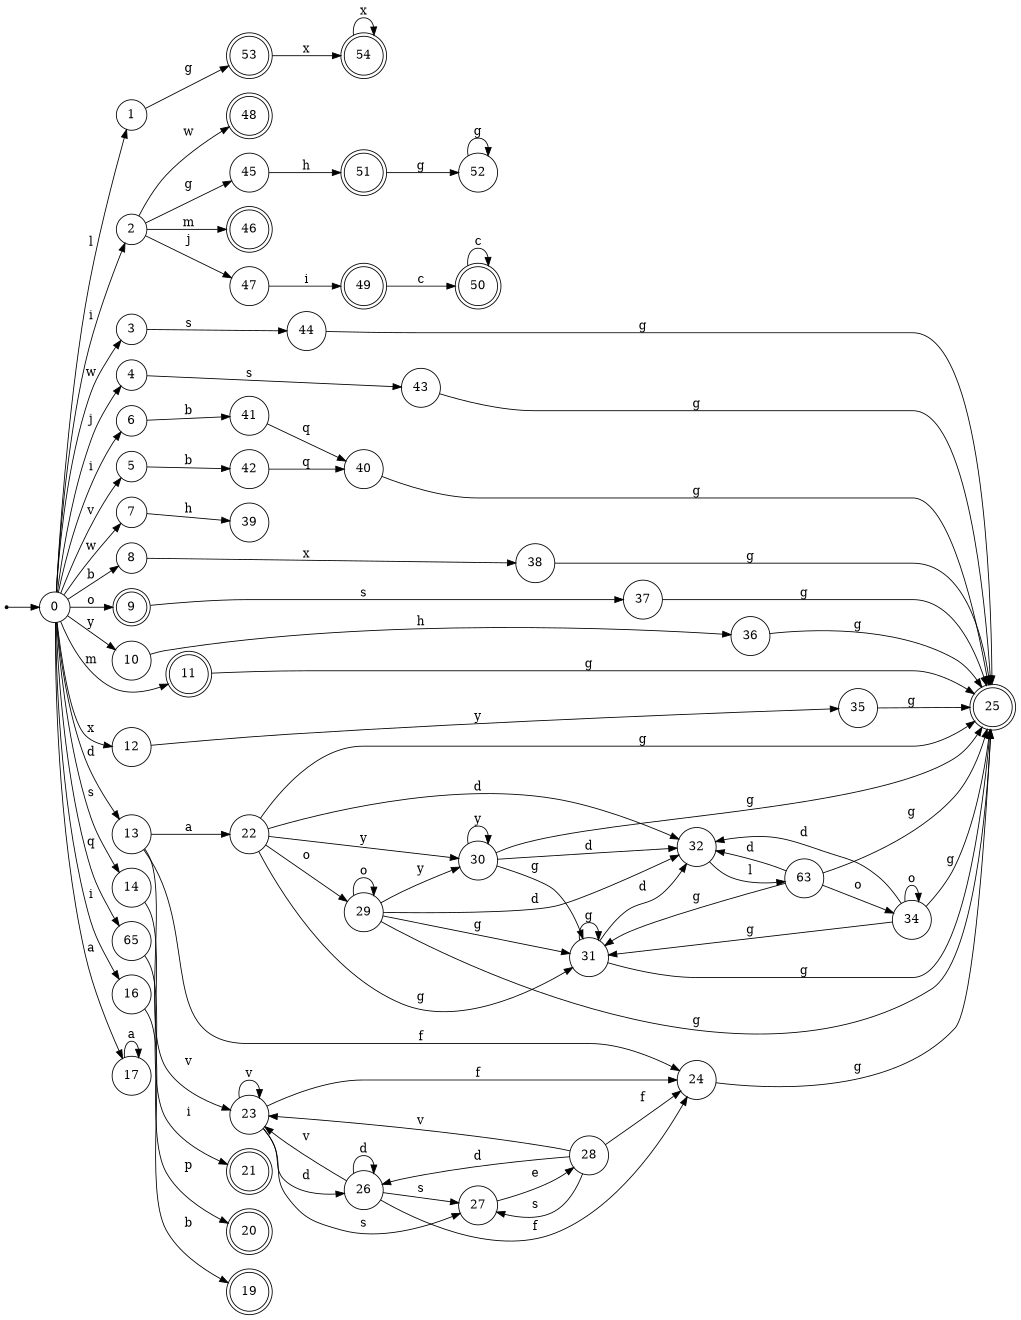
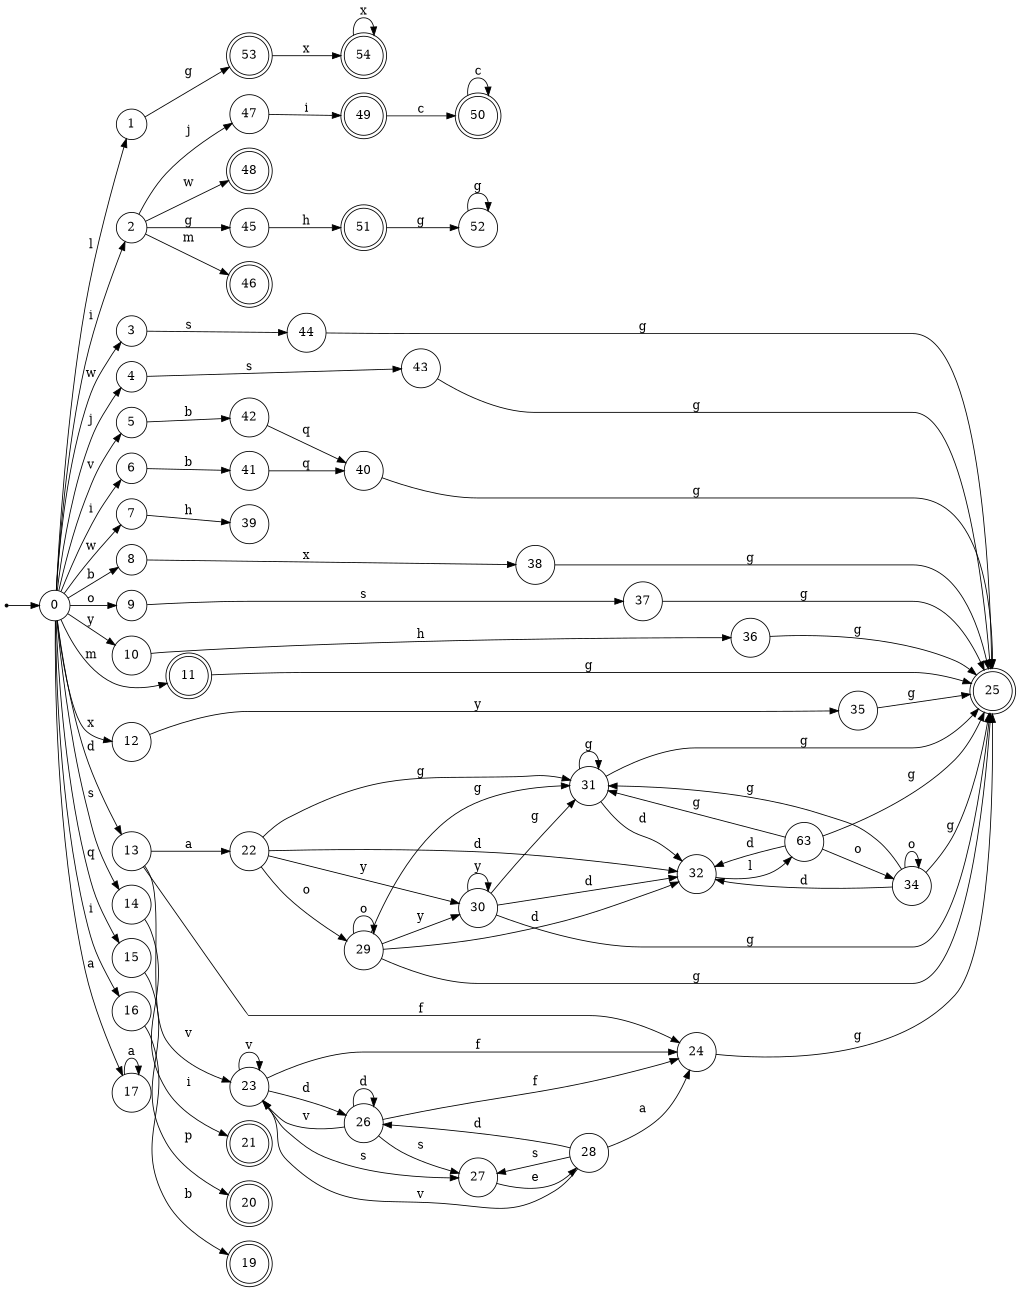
node "9": shape doublecircle -> circle
edge "22" -> "25": removed, label "g"
node "65": label "65" -> "15"
edge "28" -> "24": label "f" -> "a"
